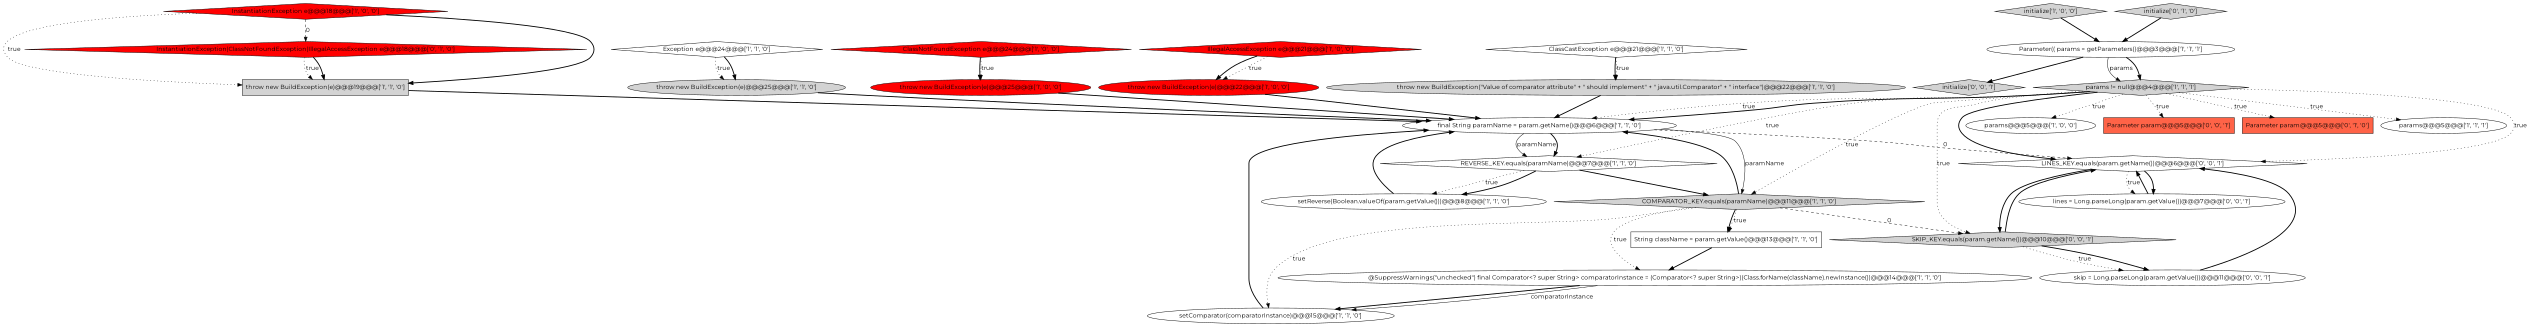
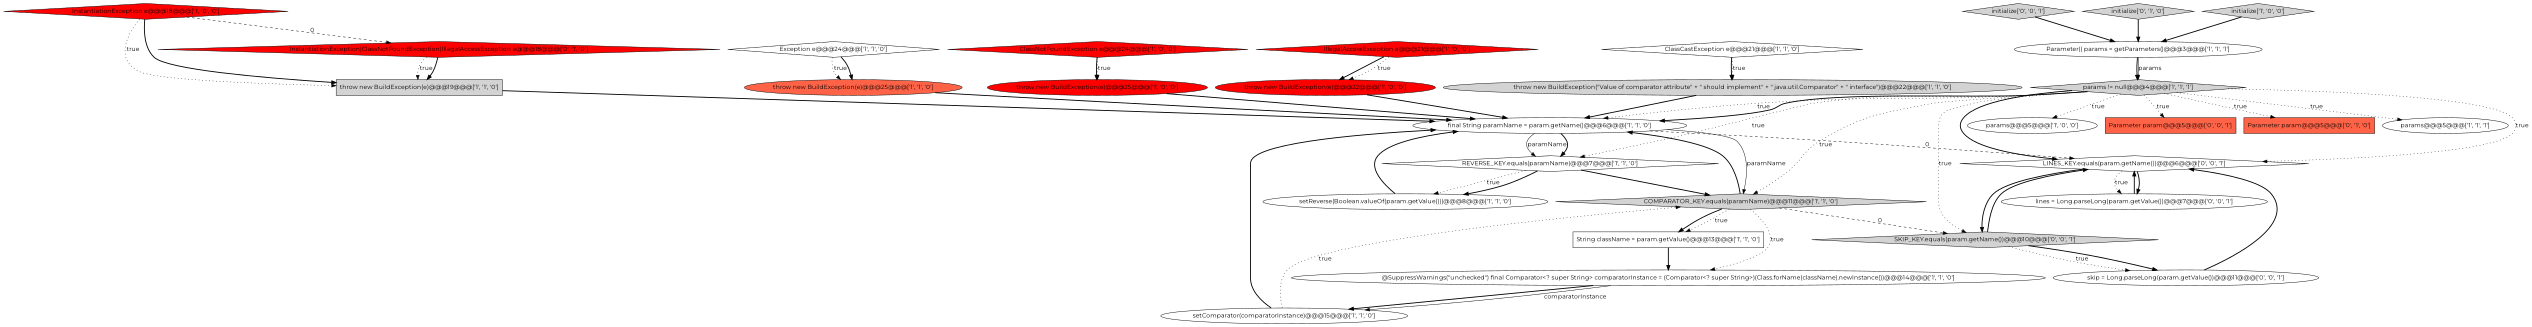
edge "Parameter(( params = getParameters()@@@3@@@['1', '1', '1']" -> "initialize['0', '0', '1']": reversed
node "throw new BuildException(e)@@@25@@@['1', '1', '0']": fillcolor lightgray -> tomato
edge "COMPARATOR_KEY.equals(paramName)@@@11@@@['1', '1', '0']" -> "setComparator(comparatorInstance)@@@15@@@['1', '1', '0']": reversed
